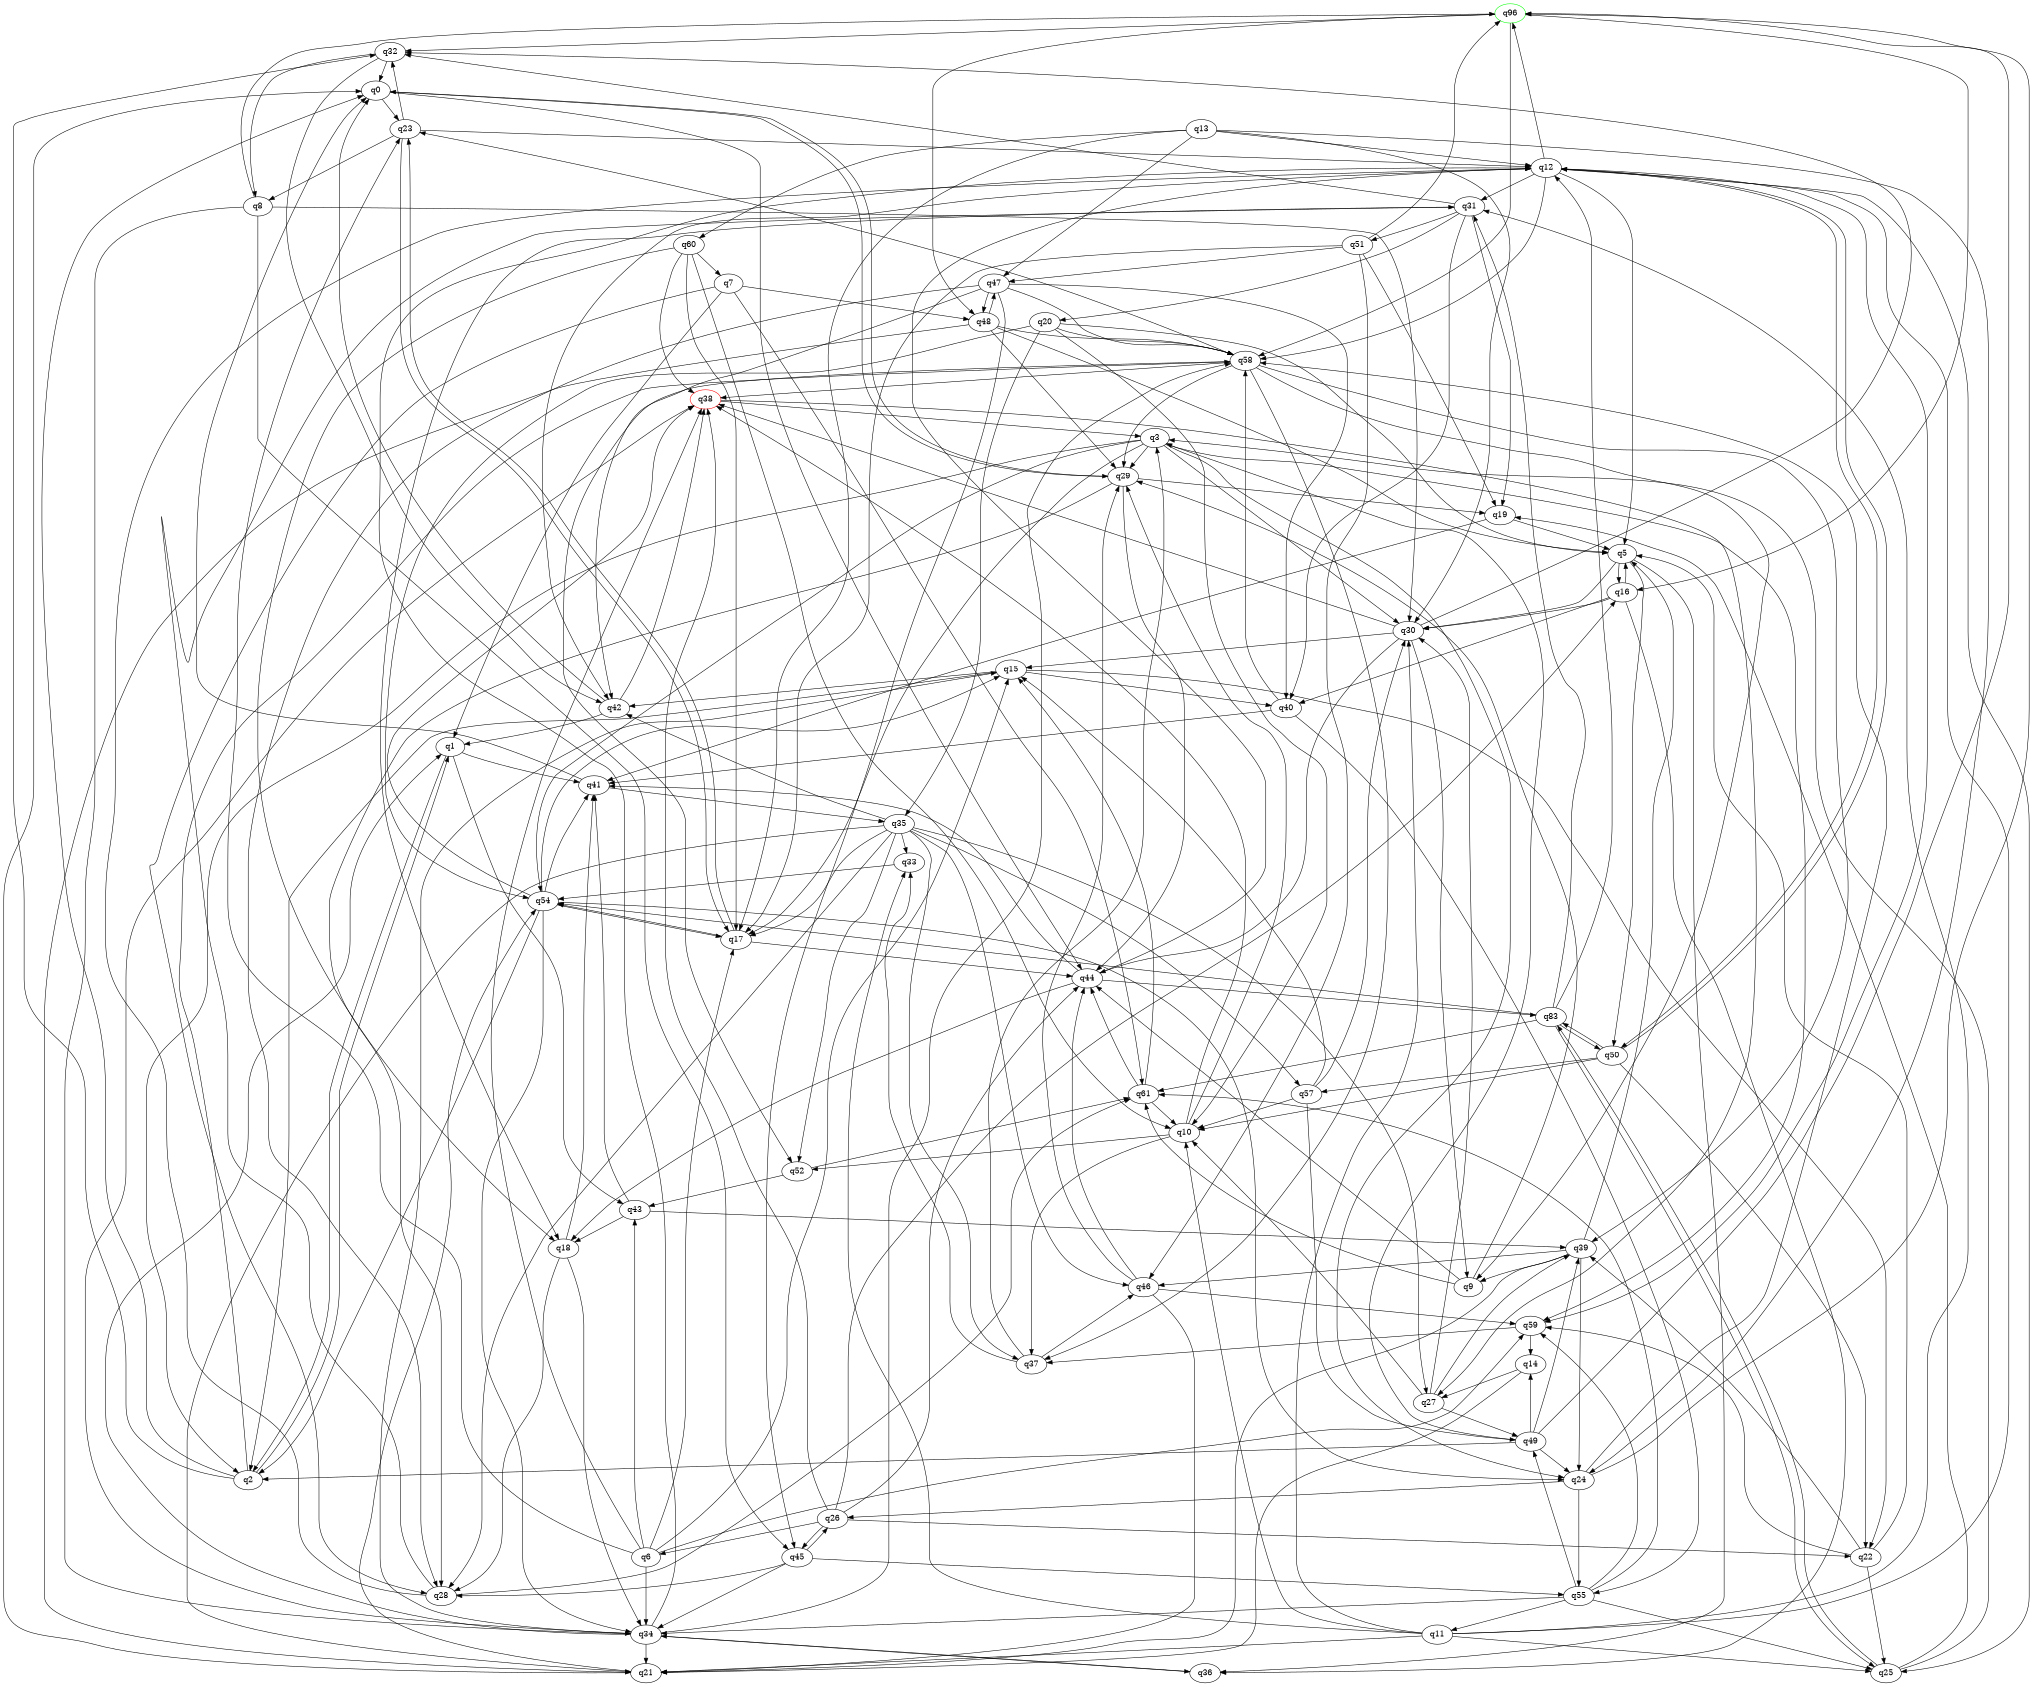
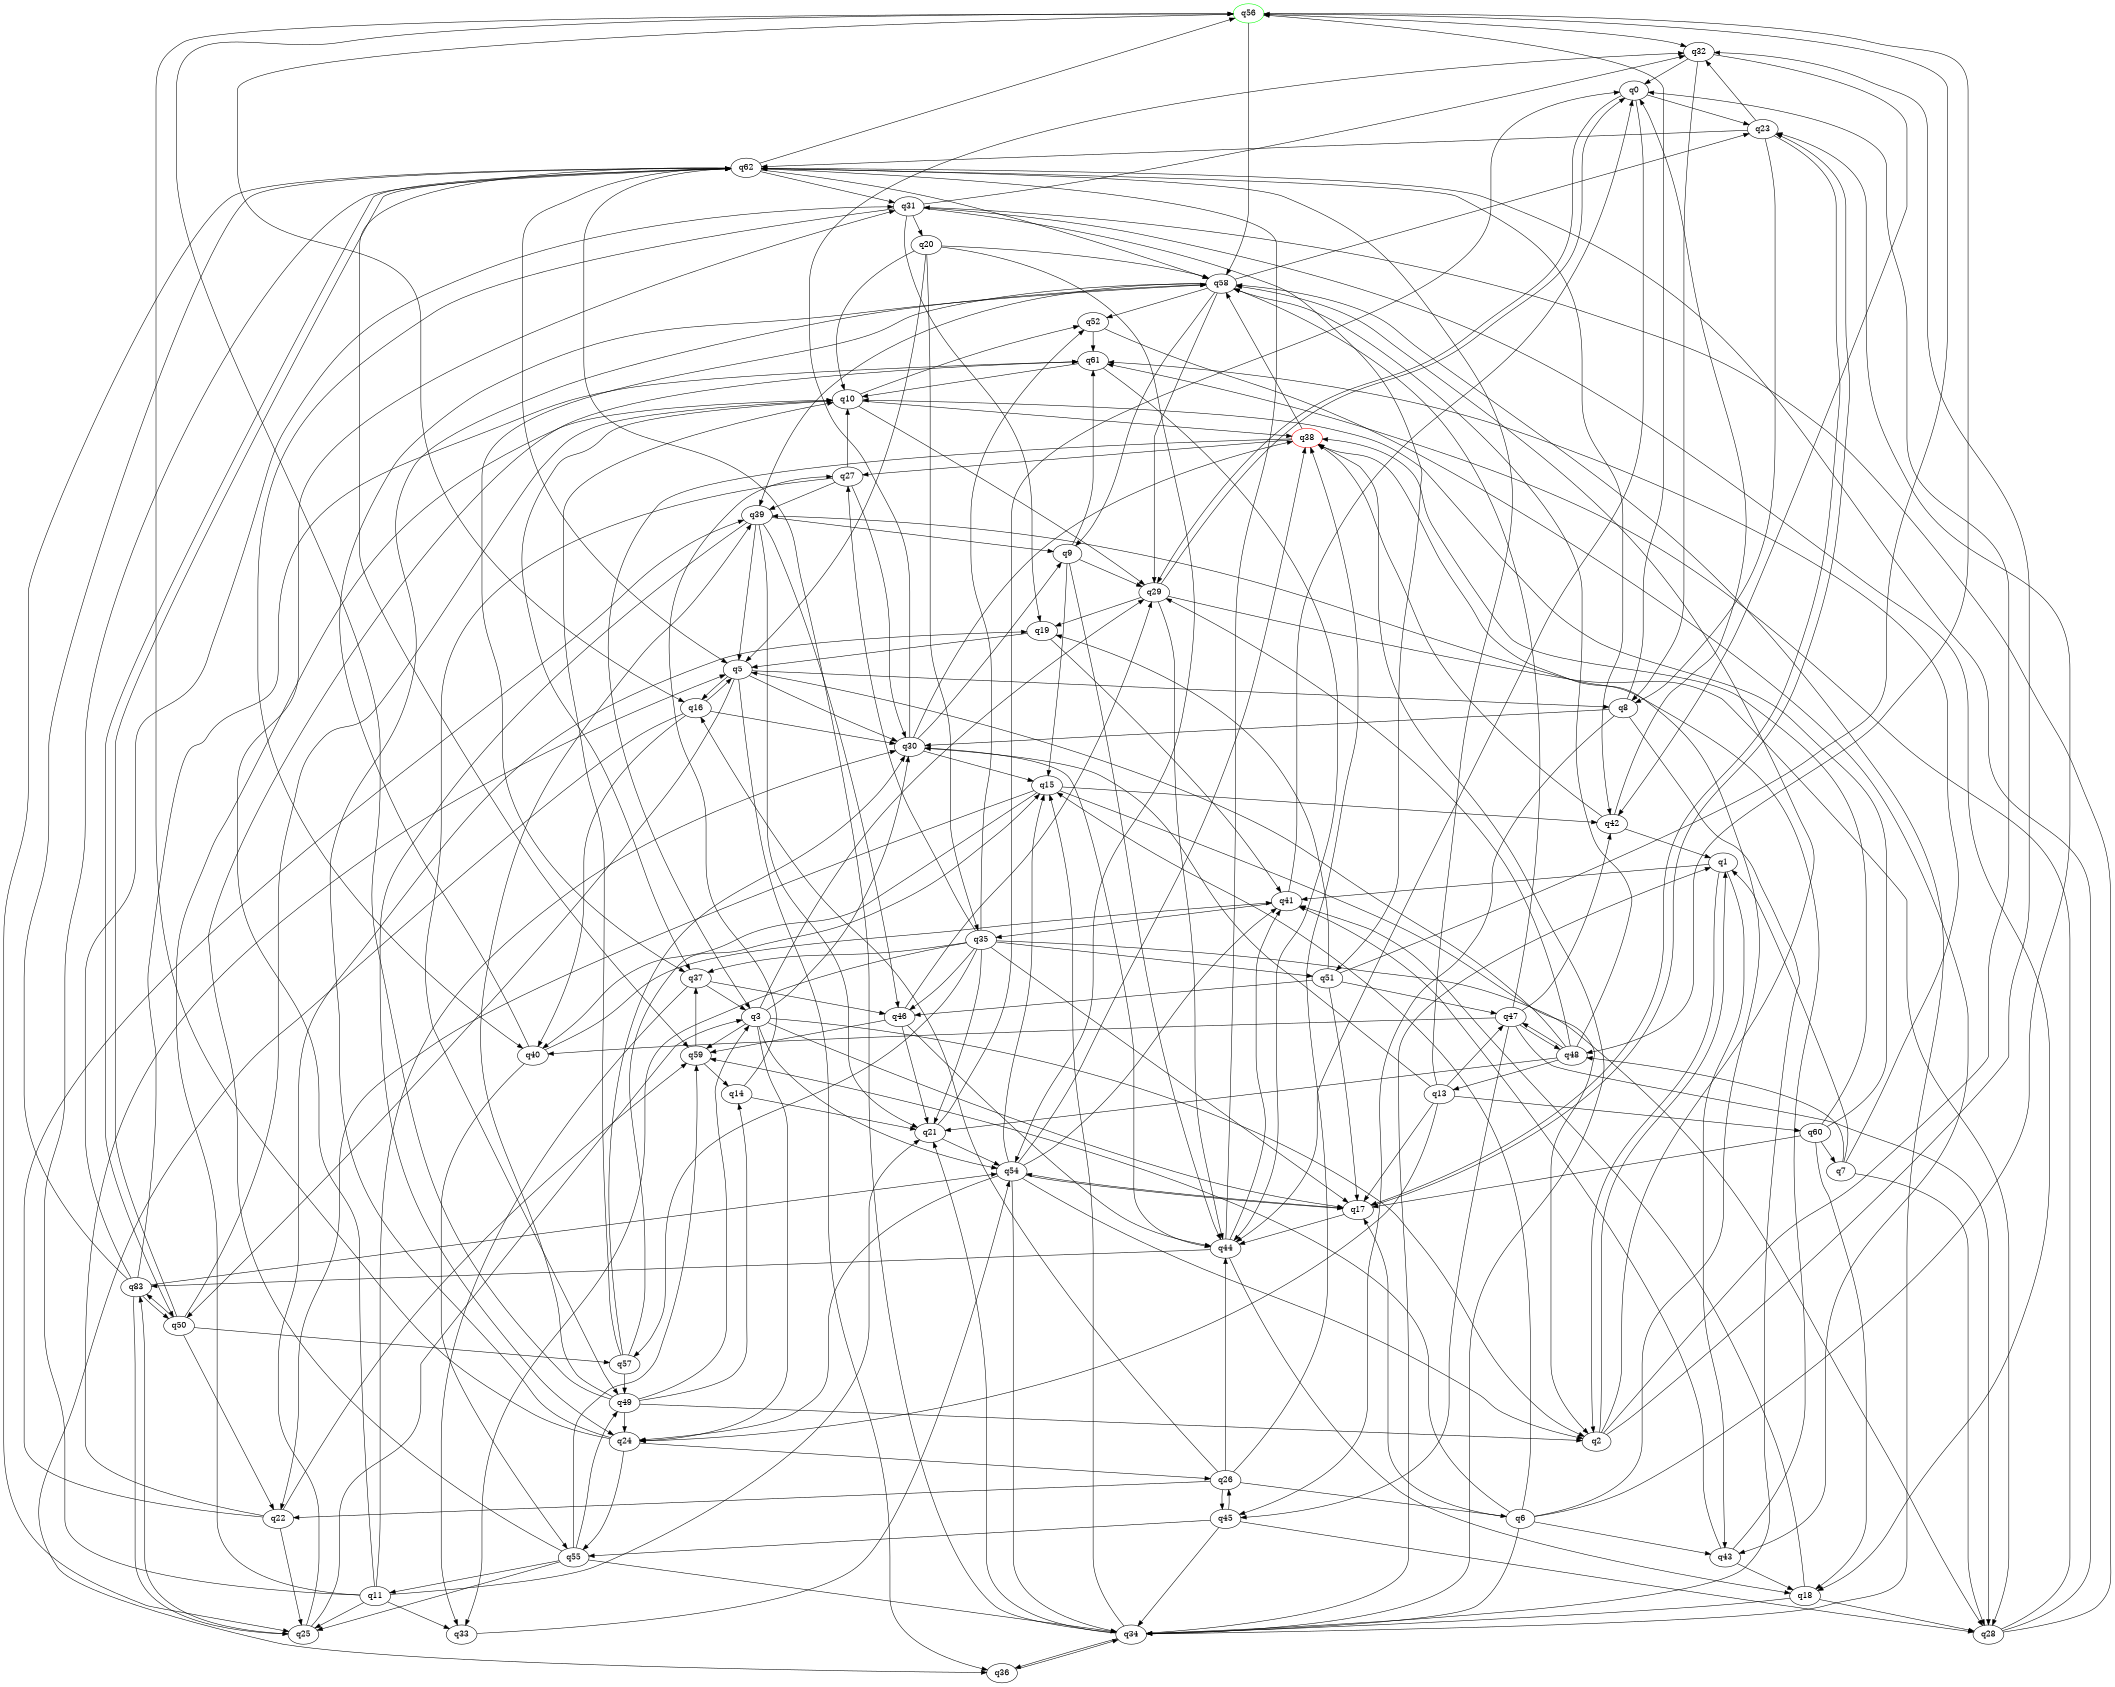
node "q96": label "q96" -> "q56"
node "q12": label "q12" -> "q62"
edge "q58" -> "q38": reversed
edge "q5" -> "q8": added
edge "q35" -> "q42": now "q35" -> "q51"
edge "q61" -> "q15": now "q9" -> "q15"
edge "q48" -> "q13": added
